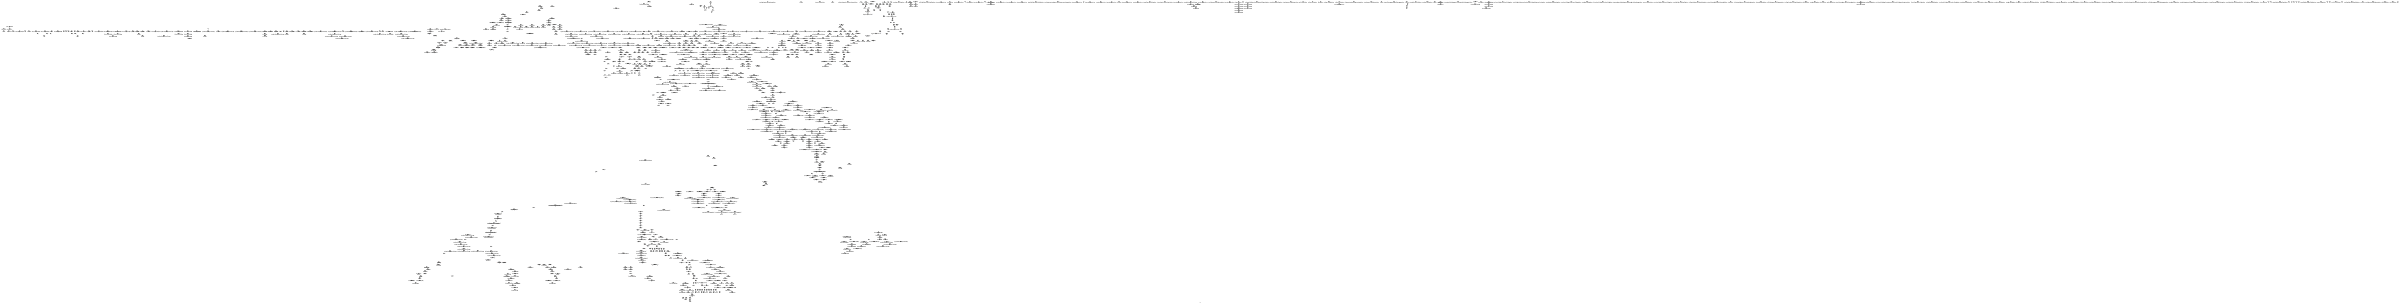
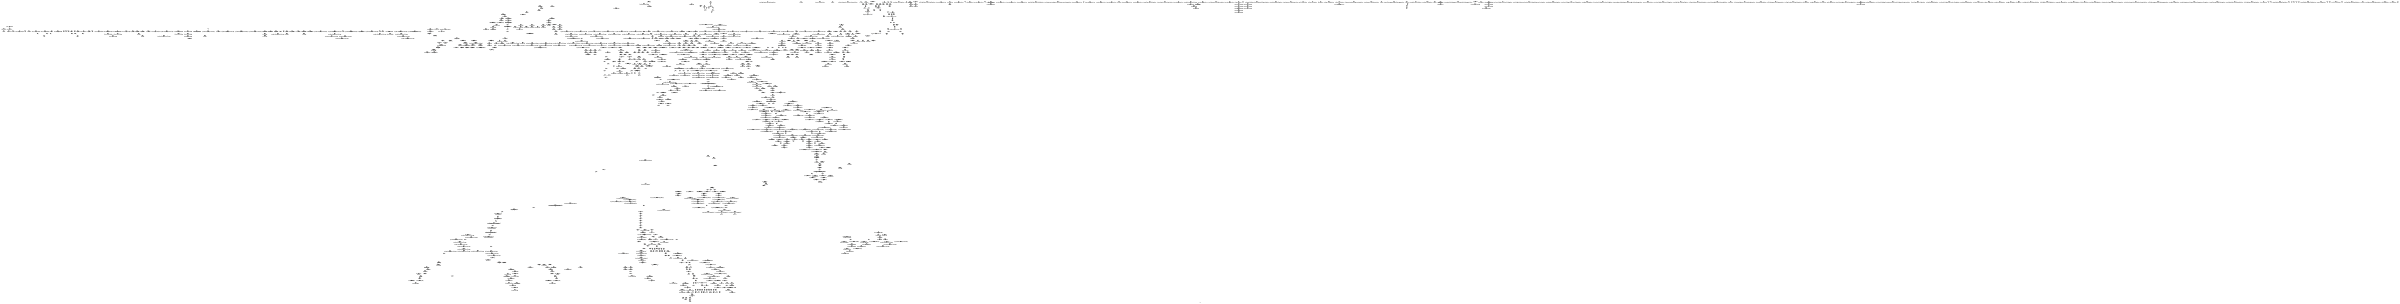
node "NodeID: 701": added
